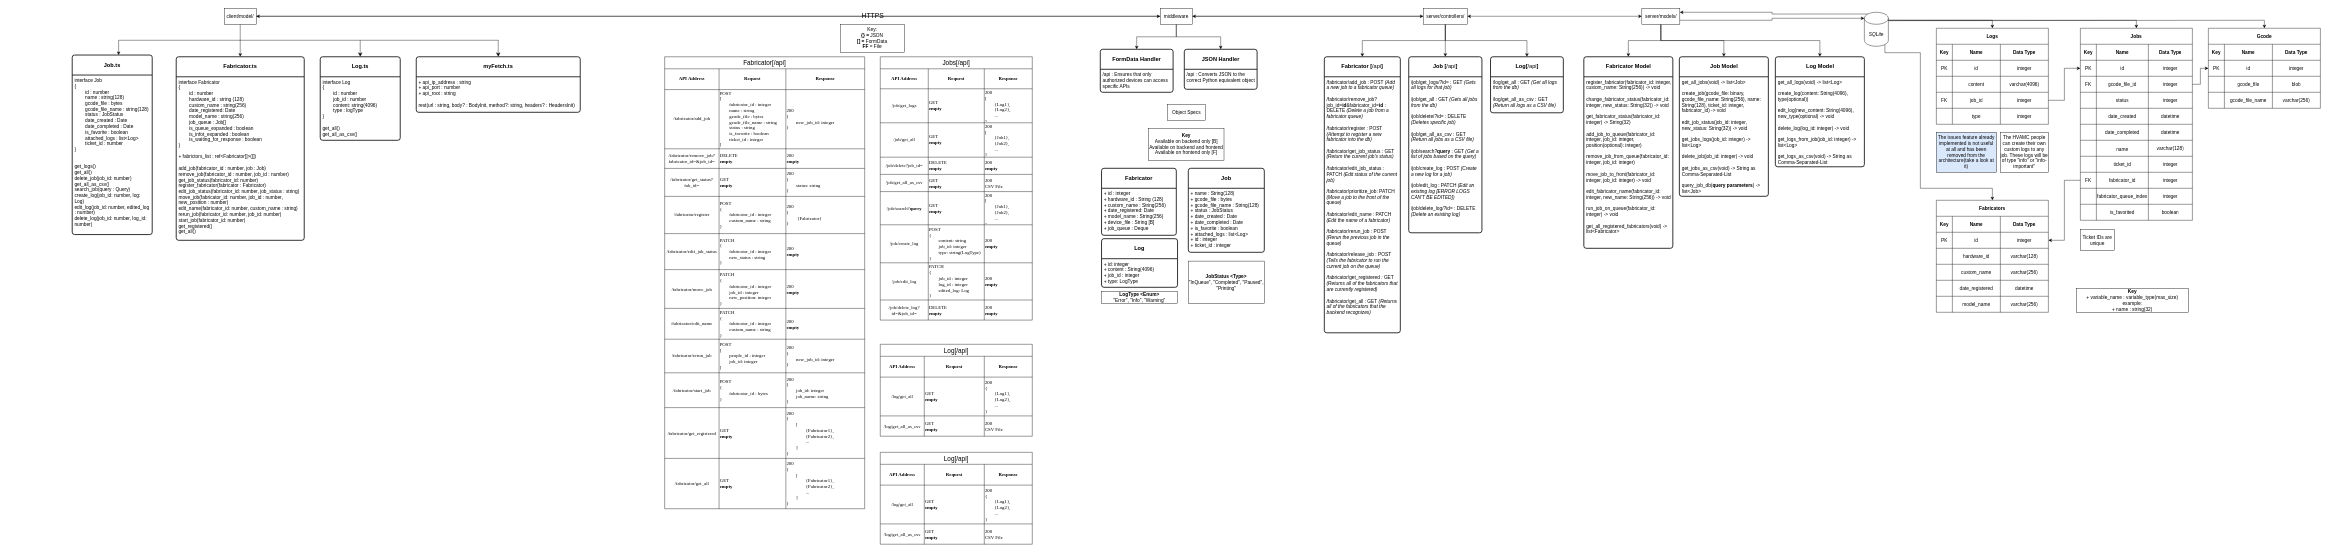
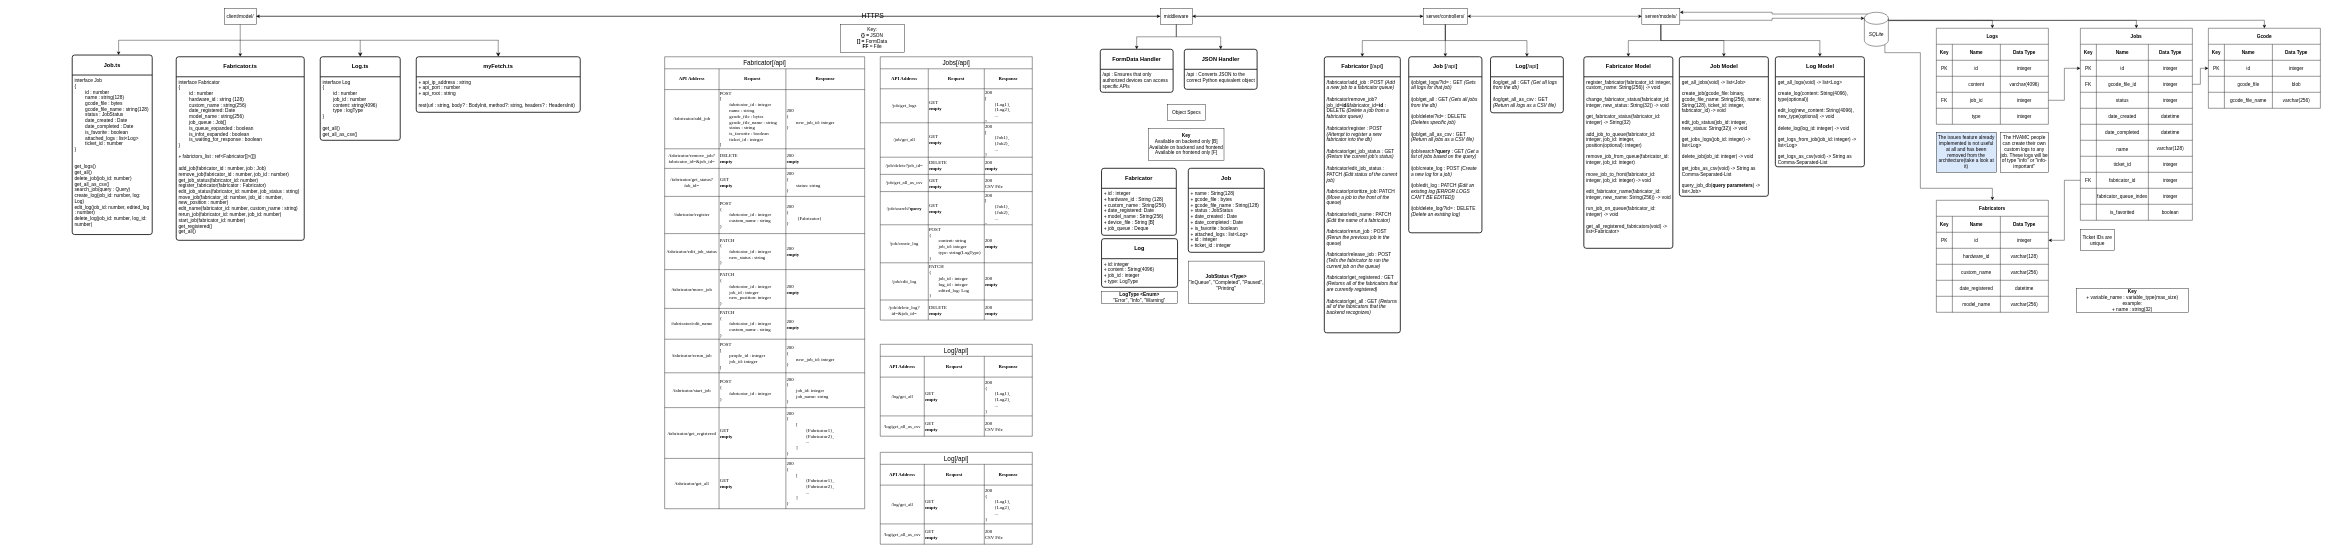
node "POST { fabricator_id : bytes }": label "POST { fabricator_id : bytes }" -> "POST { fabricator_id : integer }"
